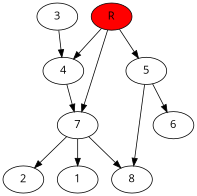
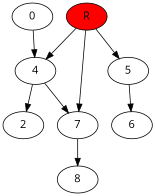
node "3": label "3" -> "0"
edge "5" -> "8": removed
edge "7" -> "2": now "4" -> "2"
node "1": removed
